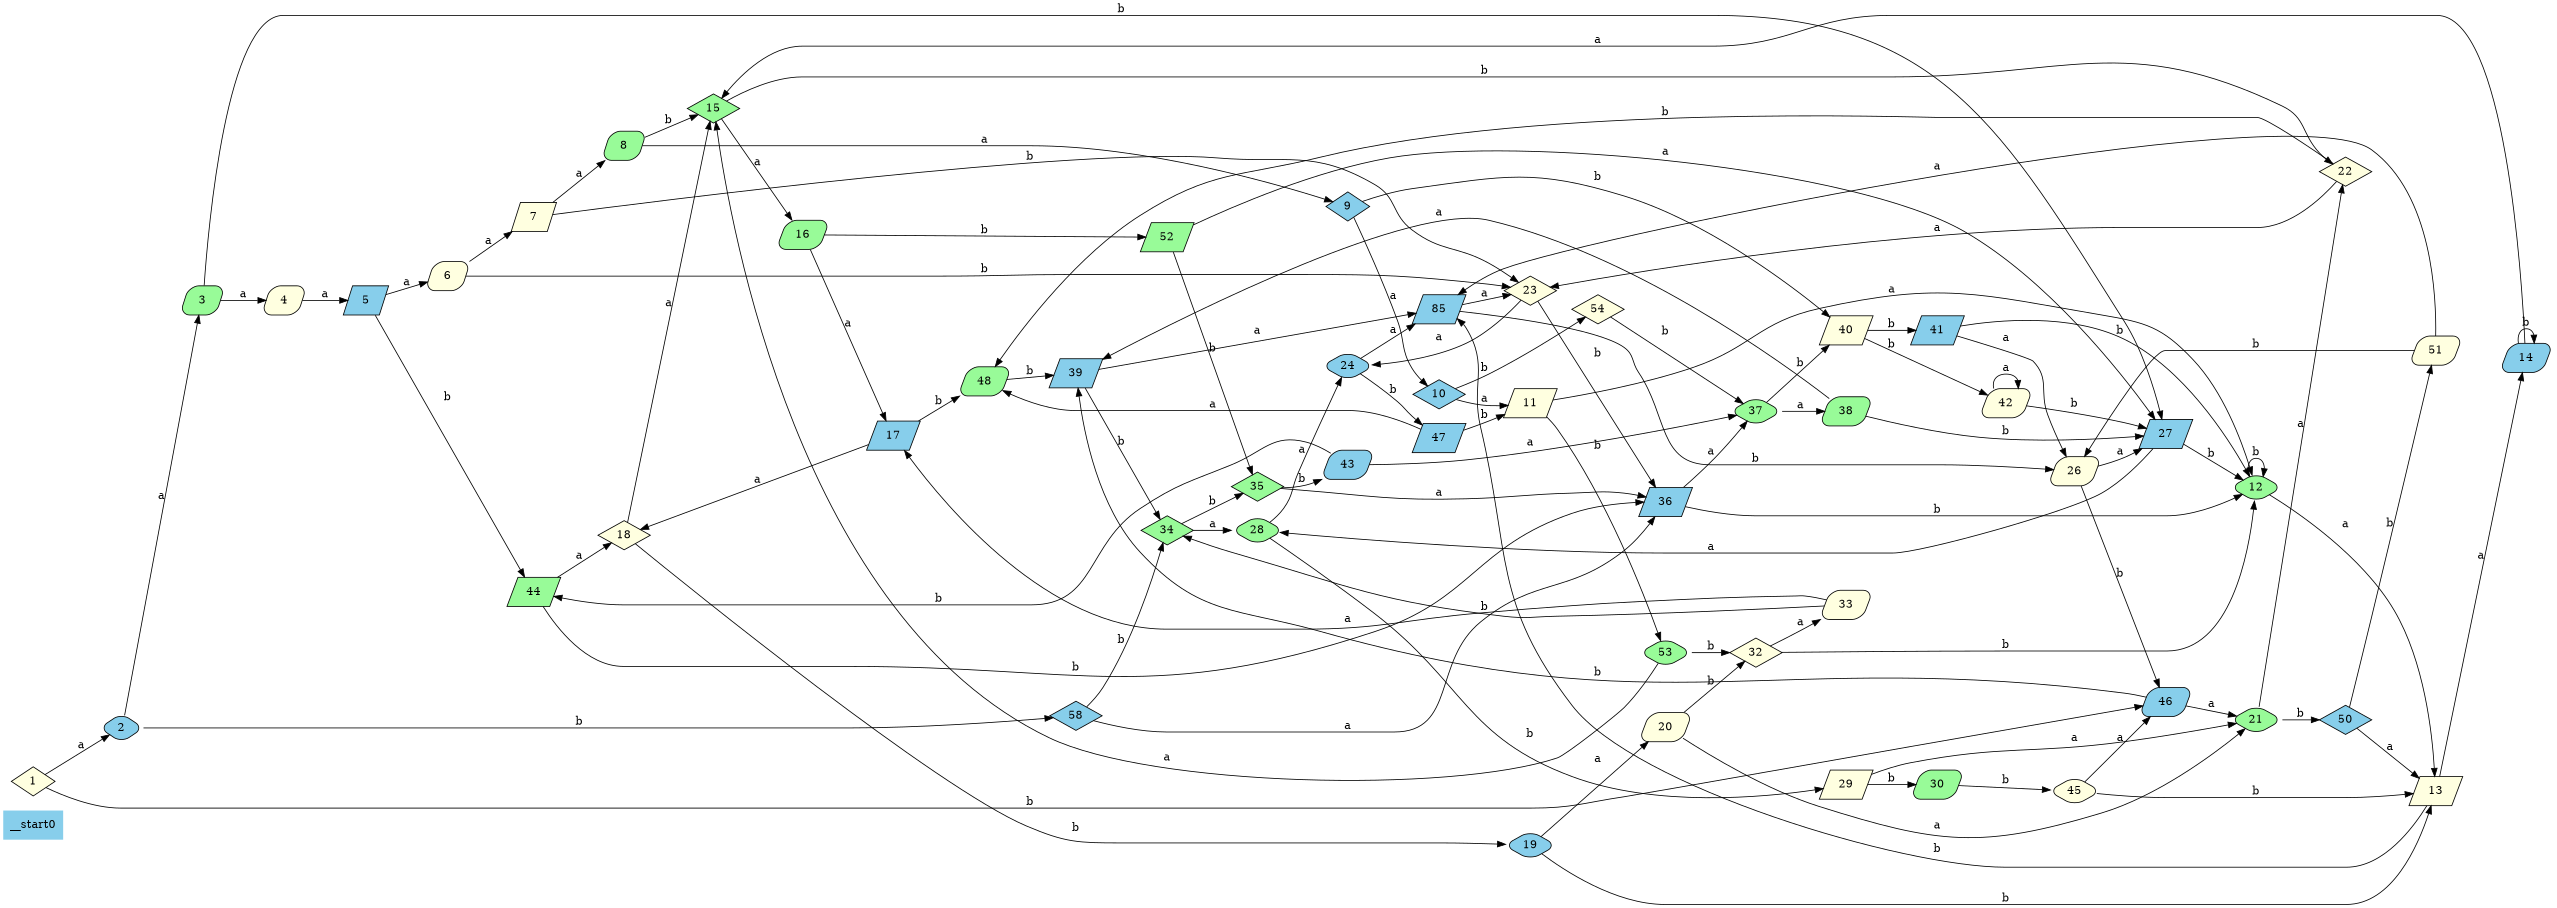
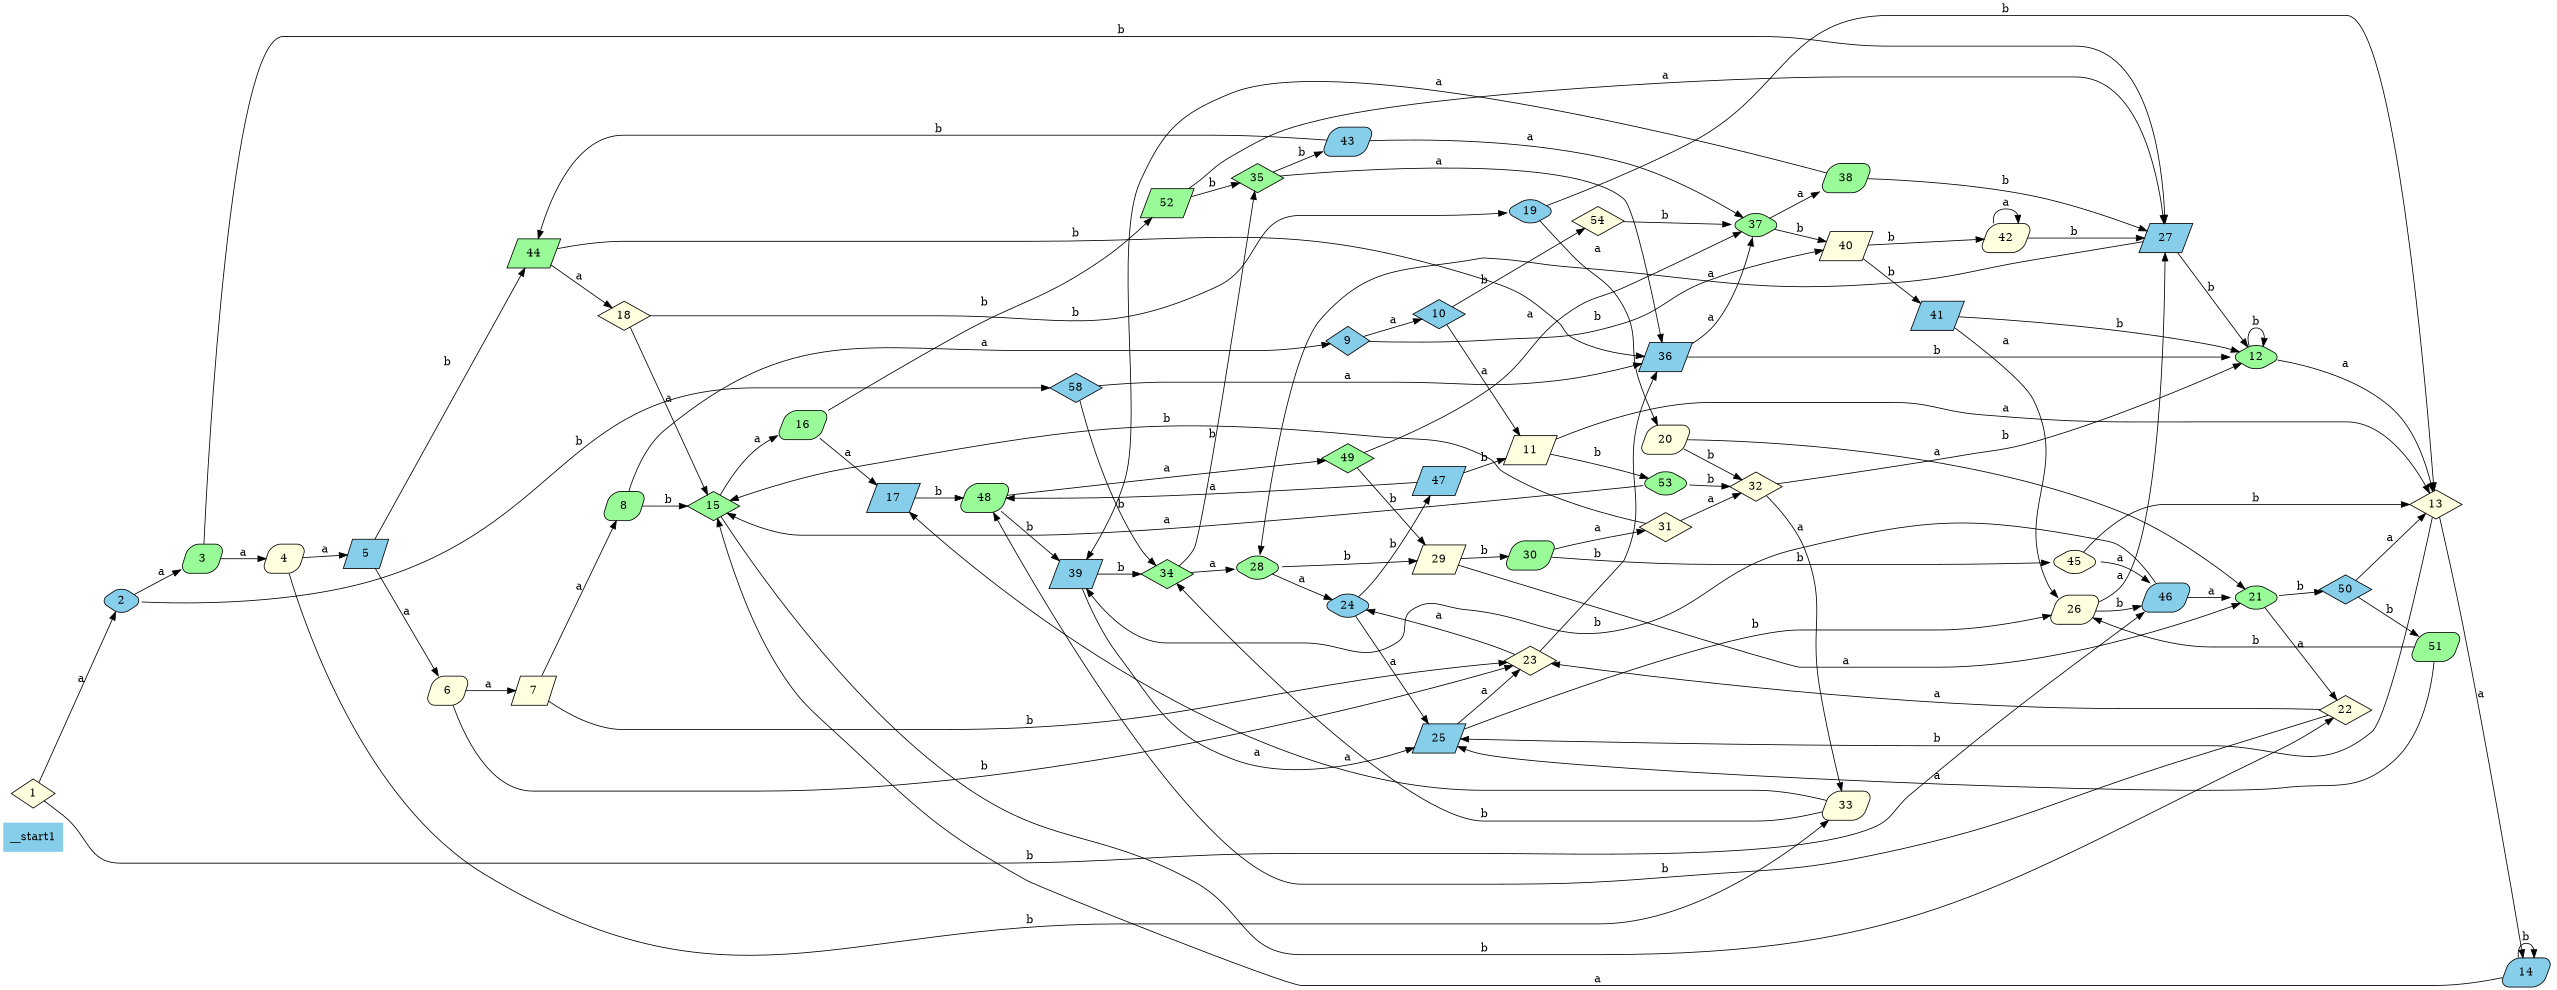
edge "11" -> "12": now "11" -> "13"
node "85": label "85" -> "25"
node "51": fillcolor lightyellow -> palegreen
node "49": added
edge "17" -> "18": removed, label "a"
node "31": added
node "13": shape parallelogram -> diamond
node "__start0": label "__start0" -> "__start1"
edge "4" -> "33": added, label "b"
